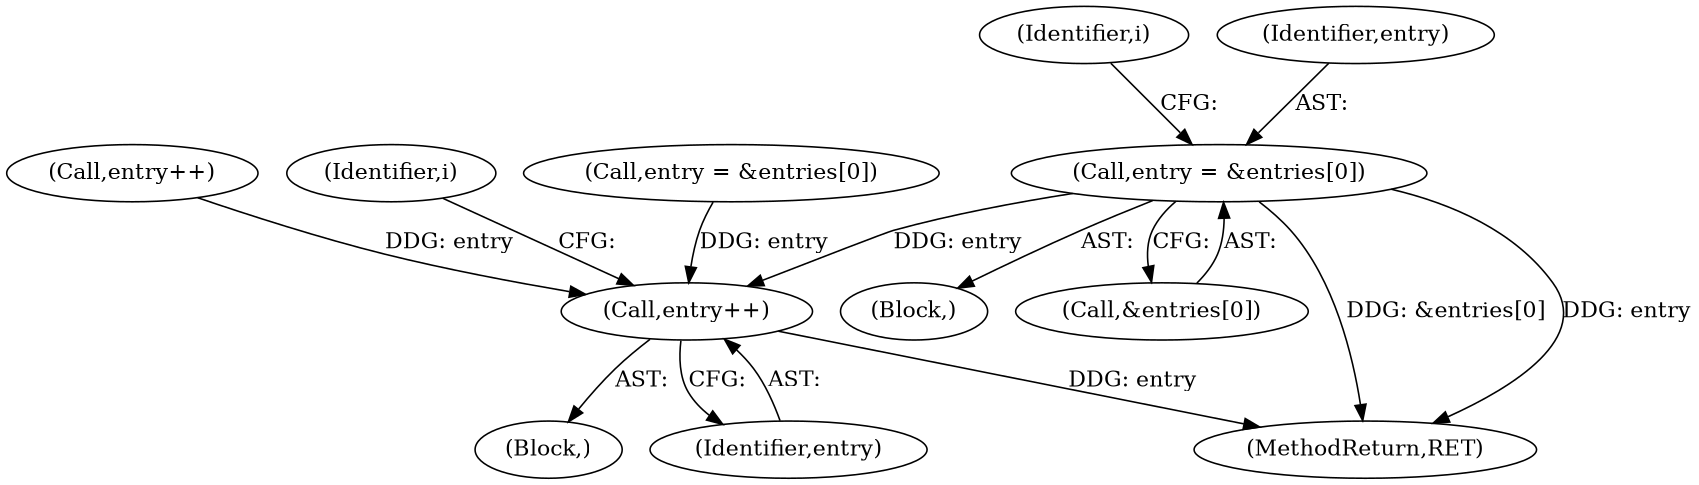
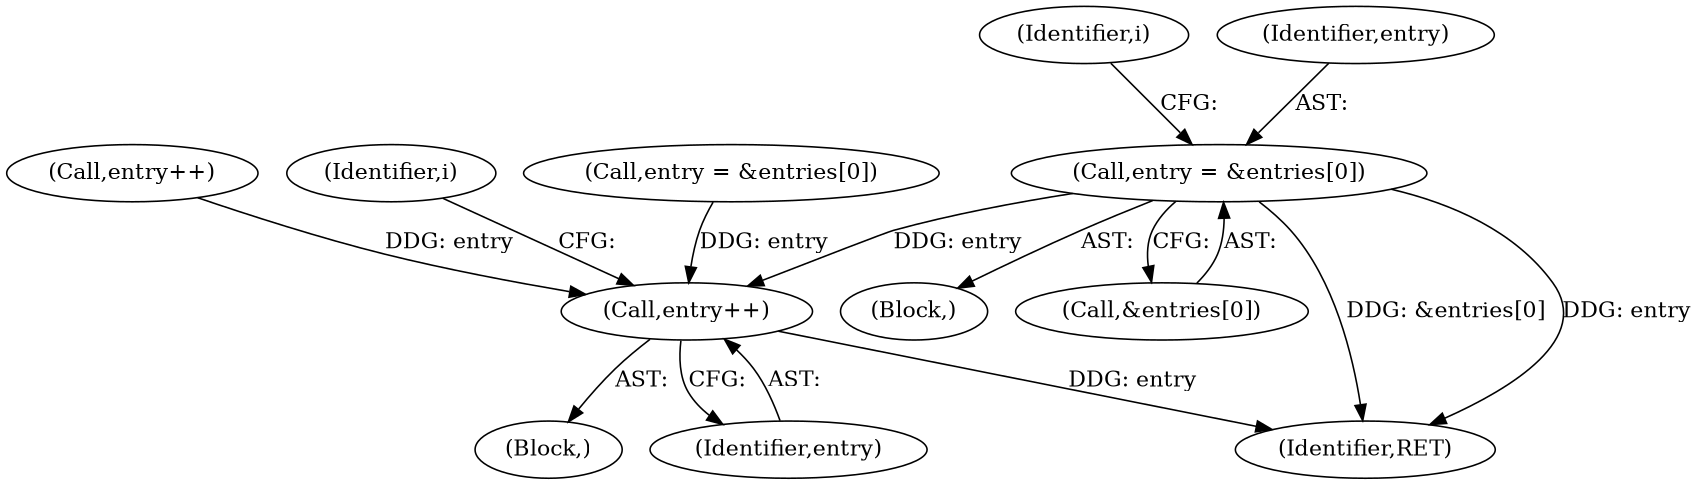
node "(MethodReturn,RET)": label "(MethodReturn,RET)" -> "(Identifier,RET)"
